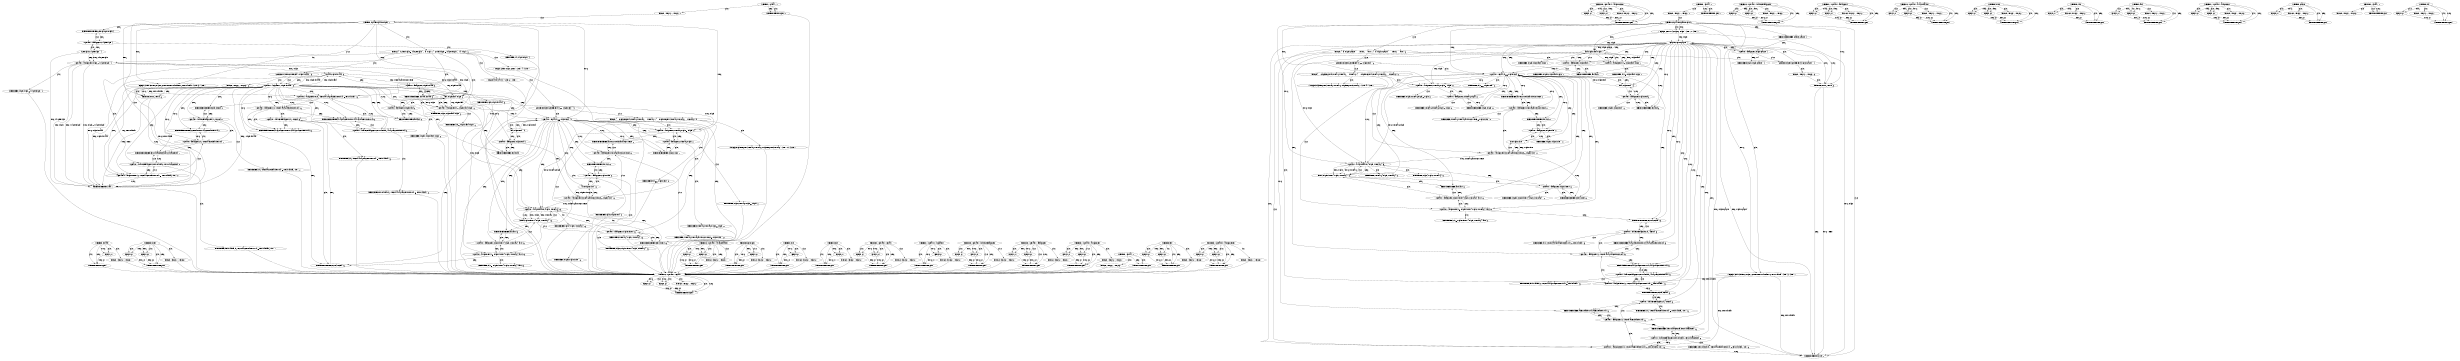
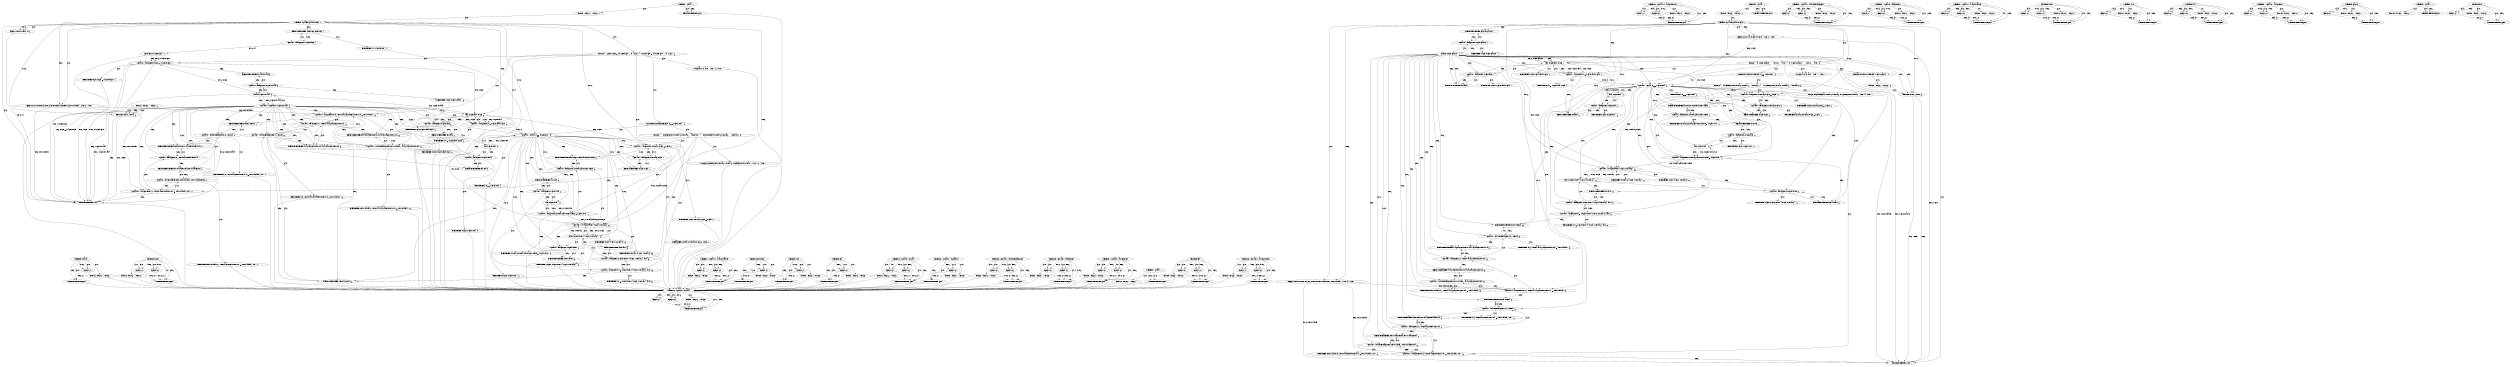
node "(PARAM,const GURL& url)": added
edge "<(PARAM,const url::Origin& origin)<SUB>2</SUB>>" -> "(opaque,origin.opaque())": removed, label "DDG: origin"
edge "(<operator>.fieldAccess,url.GetOrigin)" -> "(IDENTIFIER,url,url.GetOrigin())": now "(FIELD_IDENTIFIER,GetOrigin,GetOrigin)" -> "(IDENTIFIER,url,url.GetOrigin())"
edge "(GetOrigin,url.GetOrigin())" -> "(<operator>.fieldAccess,url.GetOrigin)": removed, label "AST:"
edge "(<operator>.fieldAccess,url.GetOrigin)" -> "(GetOrigin,url.GetOrigin())": label "CFG: " -> "DDG: url"
edge "(CONTROL_STRUCTURE,IF,if (origin.opaque()))" -> "(opaque,origin.opaque())": removed, label "AST:"
edge "(<operator>.fieldAccess,origin.opaque)" -> "(IDENTIFIER,origin,origin.opaque())": label "DDG: url" -> "AST: "
edge "(<operator>.fieldAccess,origin.opaque)" -> "(CONTROL_STRUCTURE,IF,if (origin.opaque()))": now "(<operator>.fieldAccess,origin.opaque)" -> "(FIELD_IDENTIFIER,opaque,opaque)"
edge "(<operator>.assignment,origin = url.GetOrigin())" -> "(is_valid,origin.is_valid())": reversed
node "<(LOCAL,GURL origin: GURL)<SUB>4</SUB>>": removed
node "(CONTROL_STRUCTURE,IF,if (!origin.is_valid()))": removed
node "<(LOCAL,auto it: auto)<SUB>7</SUB>>": added
edge "(<operator>.logicalNot,!origin.is_valid())" -> "(is_valid,origin.is_valid())": label "DDG: origins.find" -> "AST: "
edge "(is_valid,origin.is_valid())" -> "(<operator>.fieldAccess,origin.is_valid)": label "DDG: summary.first_occurrence" -> "AST: "
edge "(<operator>.assignment,origin = url.GetOrigin())" -> "(FIELD_IDENTIFIER,is_valid,is_valid)": label "DDG: origin.is_valid" -> "CFG: "
